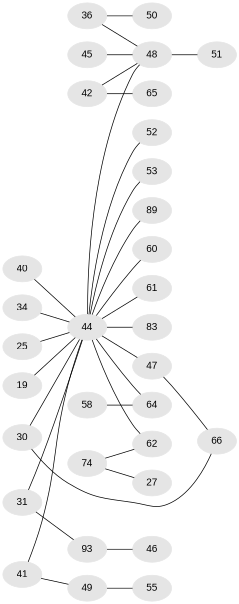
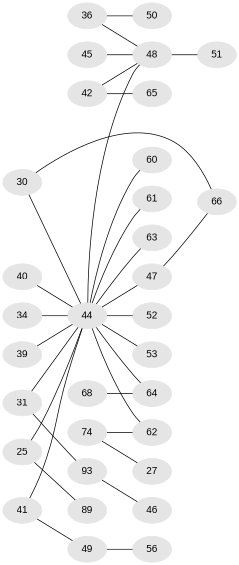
edge "89" -- "44": now "89" -- "25"
node "83": label "83" -> "63"
node "19": label "19" -> "39"
node "58": label "58" -> "68"
node "55": label "55" -> "56"
